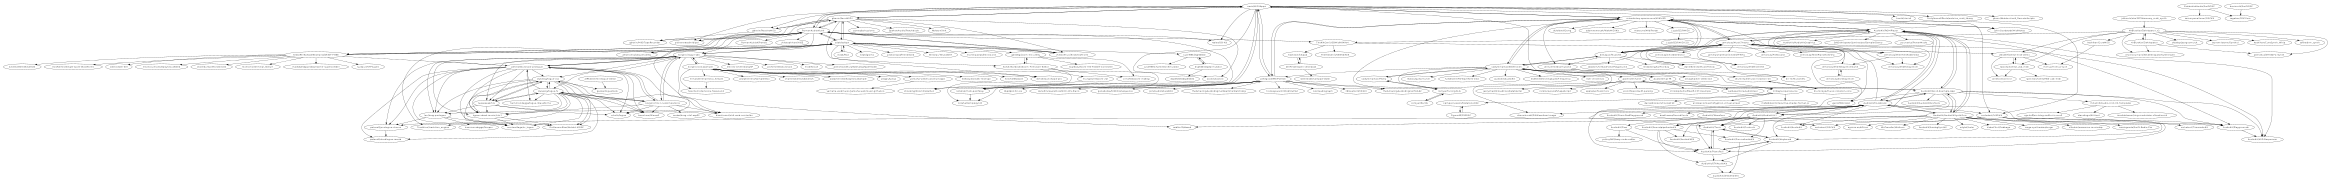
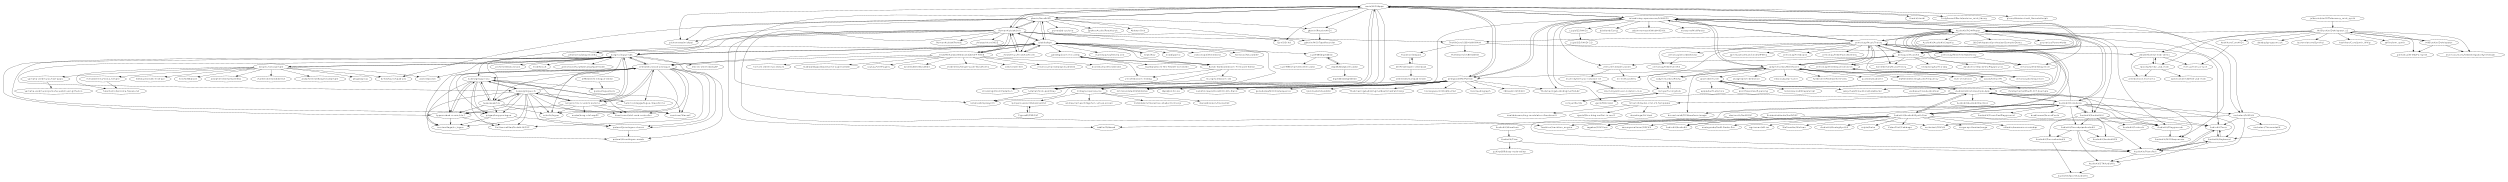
edge "gbevin/ReceiveMIDI" -> "gbevin/SendMIDI": removed
node "reales/OB-Xd": label "reales/OB-Xd" -> "lijon/OB-Xd"
edge "cemolcay/MusicTheory" -> "AudioKit/MIDISequencer": now "cemolcay/MusicTheory" -> "jazzychad/iCloudCoreDataStarter"
node "arneboe/con.trol": label "arneboe/con.trol" -> "arneboe/con.mxmxmx"
edge "petegoodliffe/PGMidi" -> "JohnGoodstadt/MidiNotes": added
node "len/korg-prologue": label "len/korg-prologue" -> "ptigas/korg-prologue"
edge "AudioKit/Waveform" -> "orchetect/OSCKit": now "ExistentialAudio/SwiftOSC" -> "orchetect/OSCKit"
node "hammondeggs/Souper": removed
node "AudioKit/WebMIDIKit": label "AudioKit/WebMIDIKit" -> "AudioKit/SporthAudioKit"
